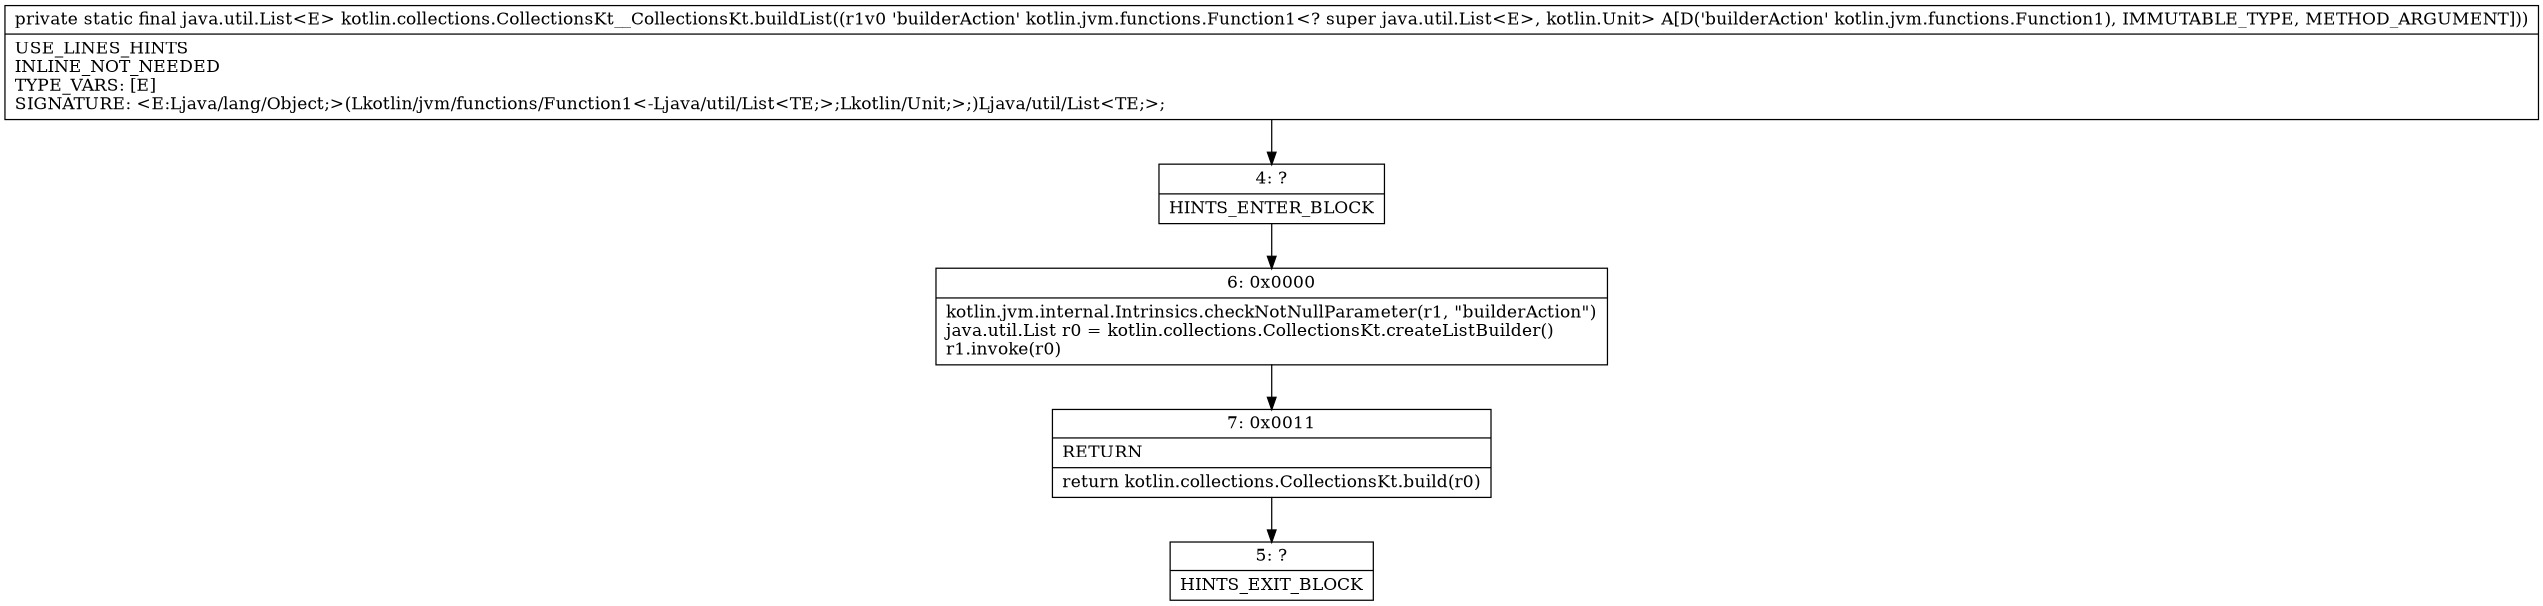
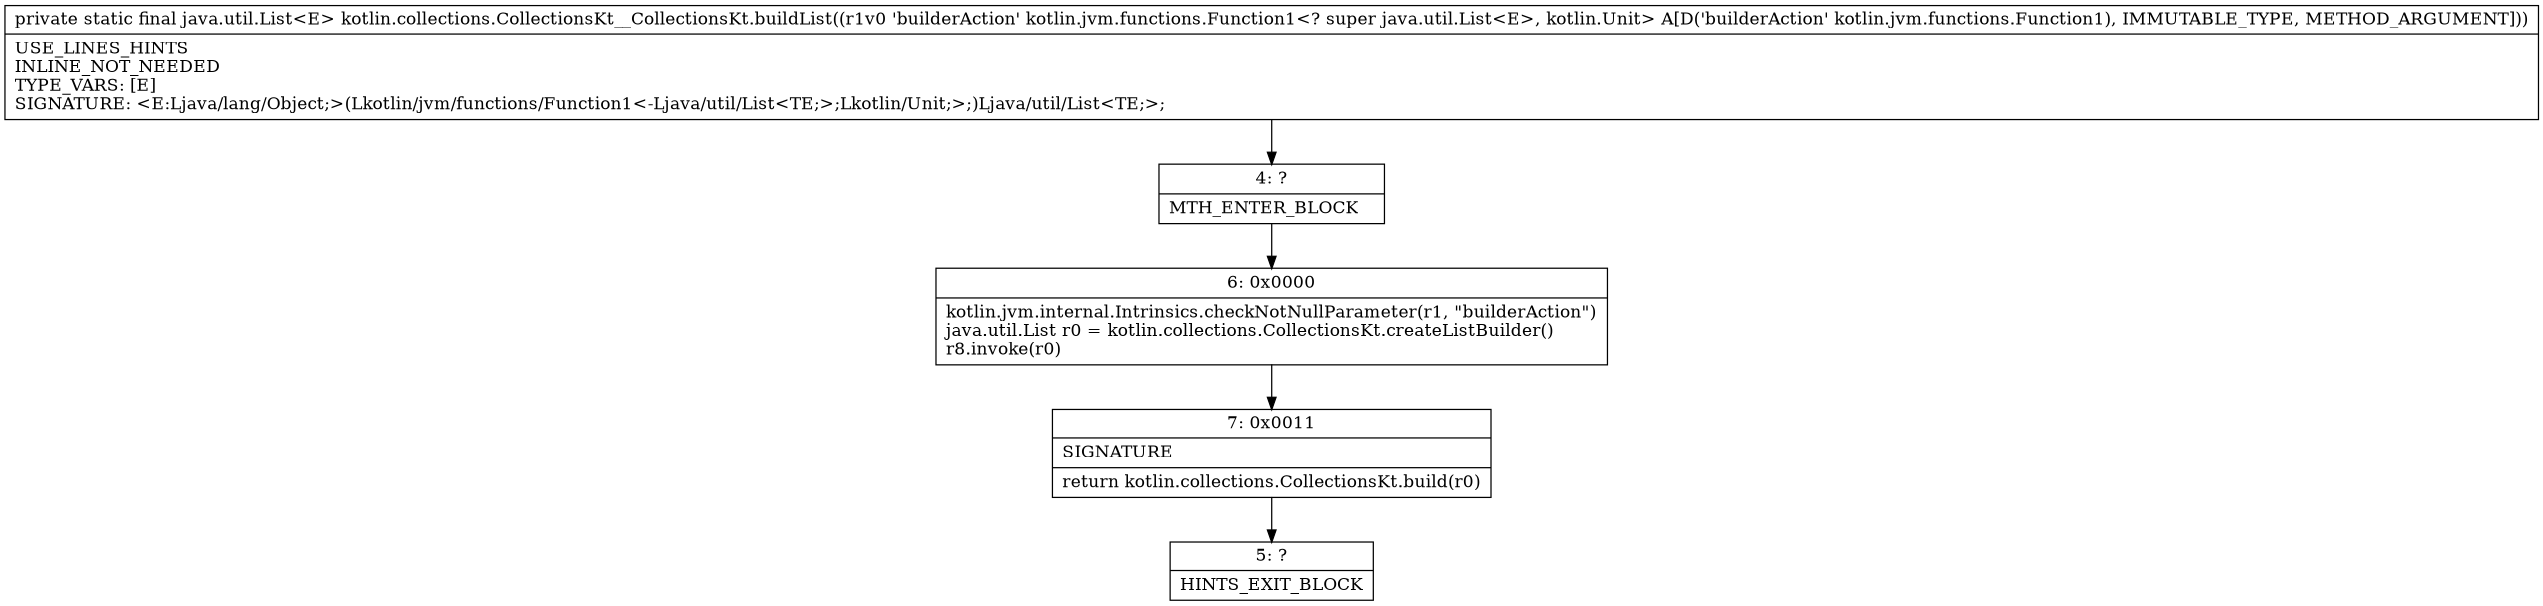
node "4: ?": text "HINTS_ENTER_BLOCK" -> "MTH_ENTER_BLOCK"
node "6: 0x0000": text "r1.invoke(r0)" -> "r8.invoke(r0)"
node "7: 0x0011": text "RETURN" -> "SIGNATURE"
